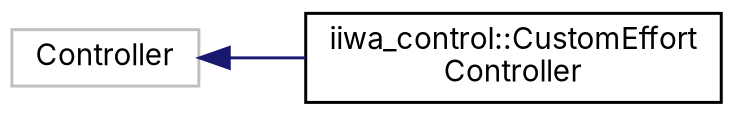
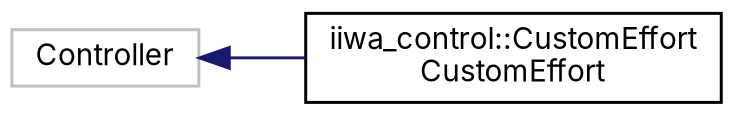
node "iiwa_control::CustomEffort Controller": label "iiwa_control::CustomEffort Controller" -> "iiwa_control::CustomEffort CustomEffort"
